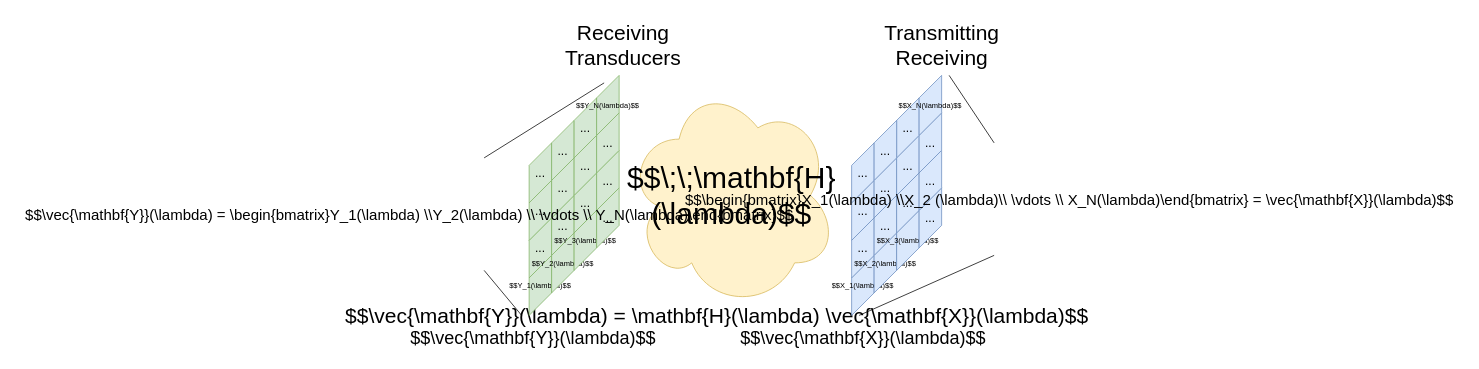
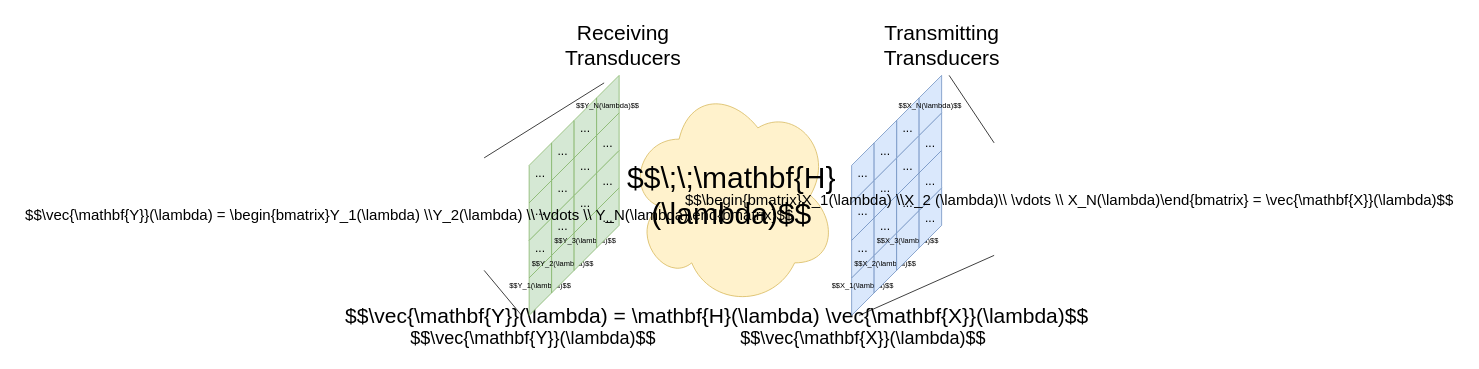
node "Transmitting Receiving": label "Transmitting Receiving" -> "Transmitting Transducers"
